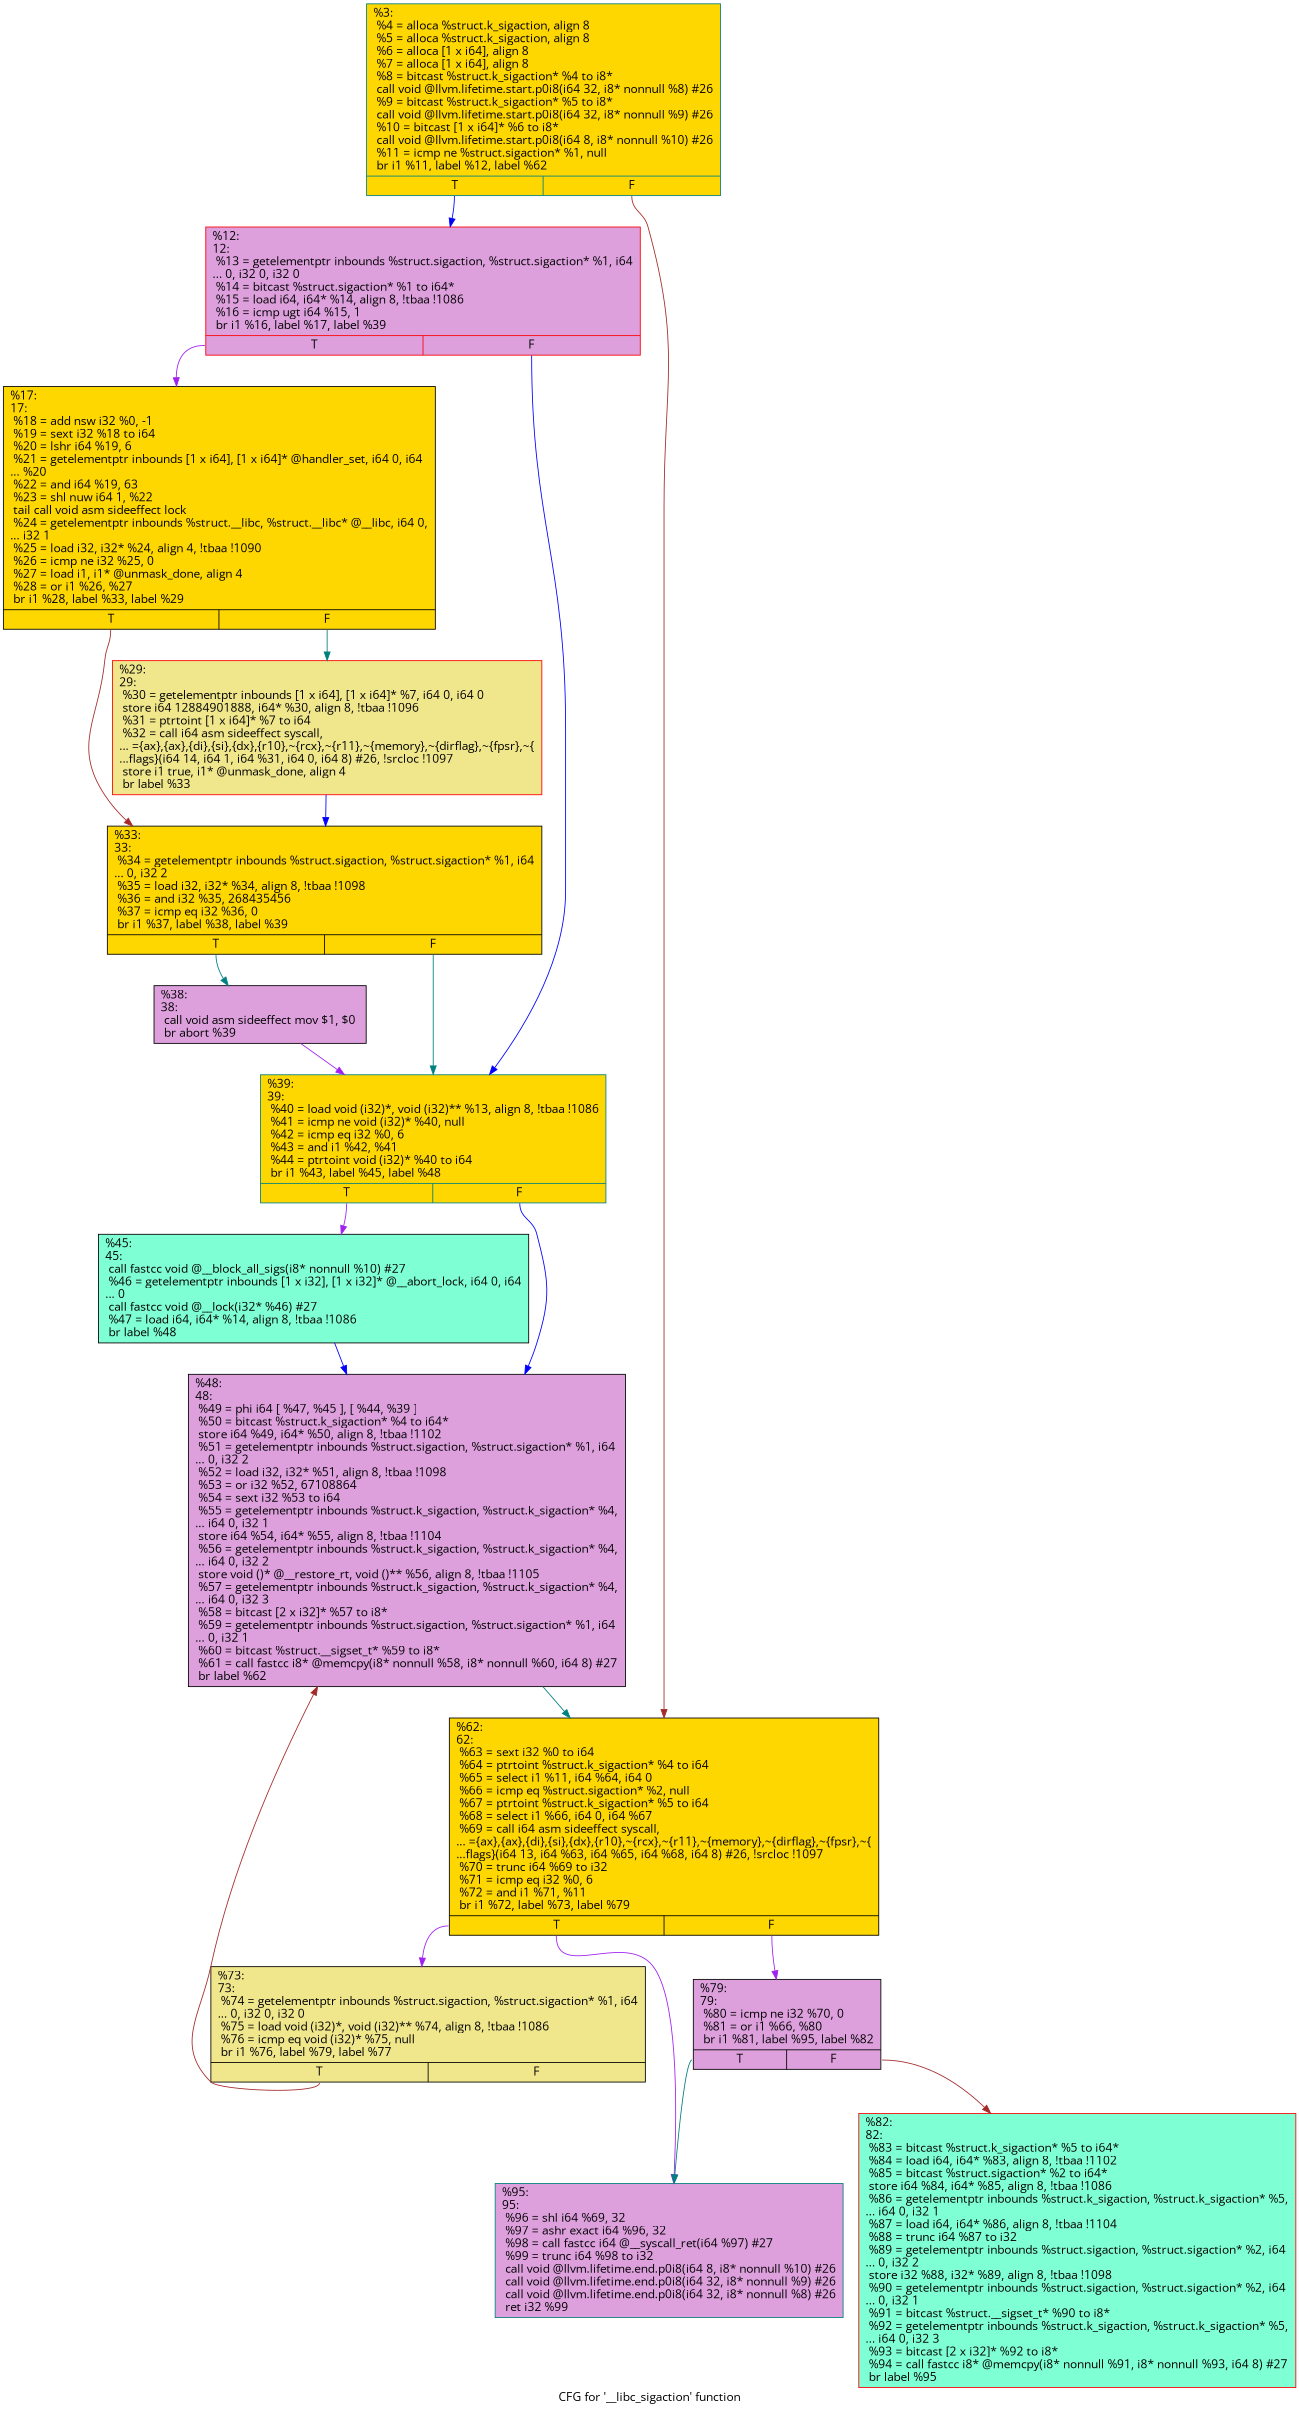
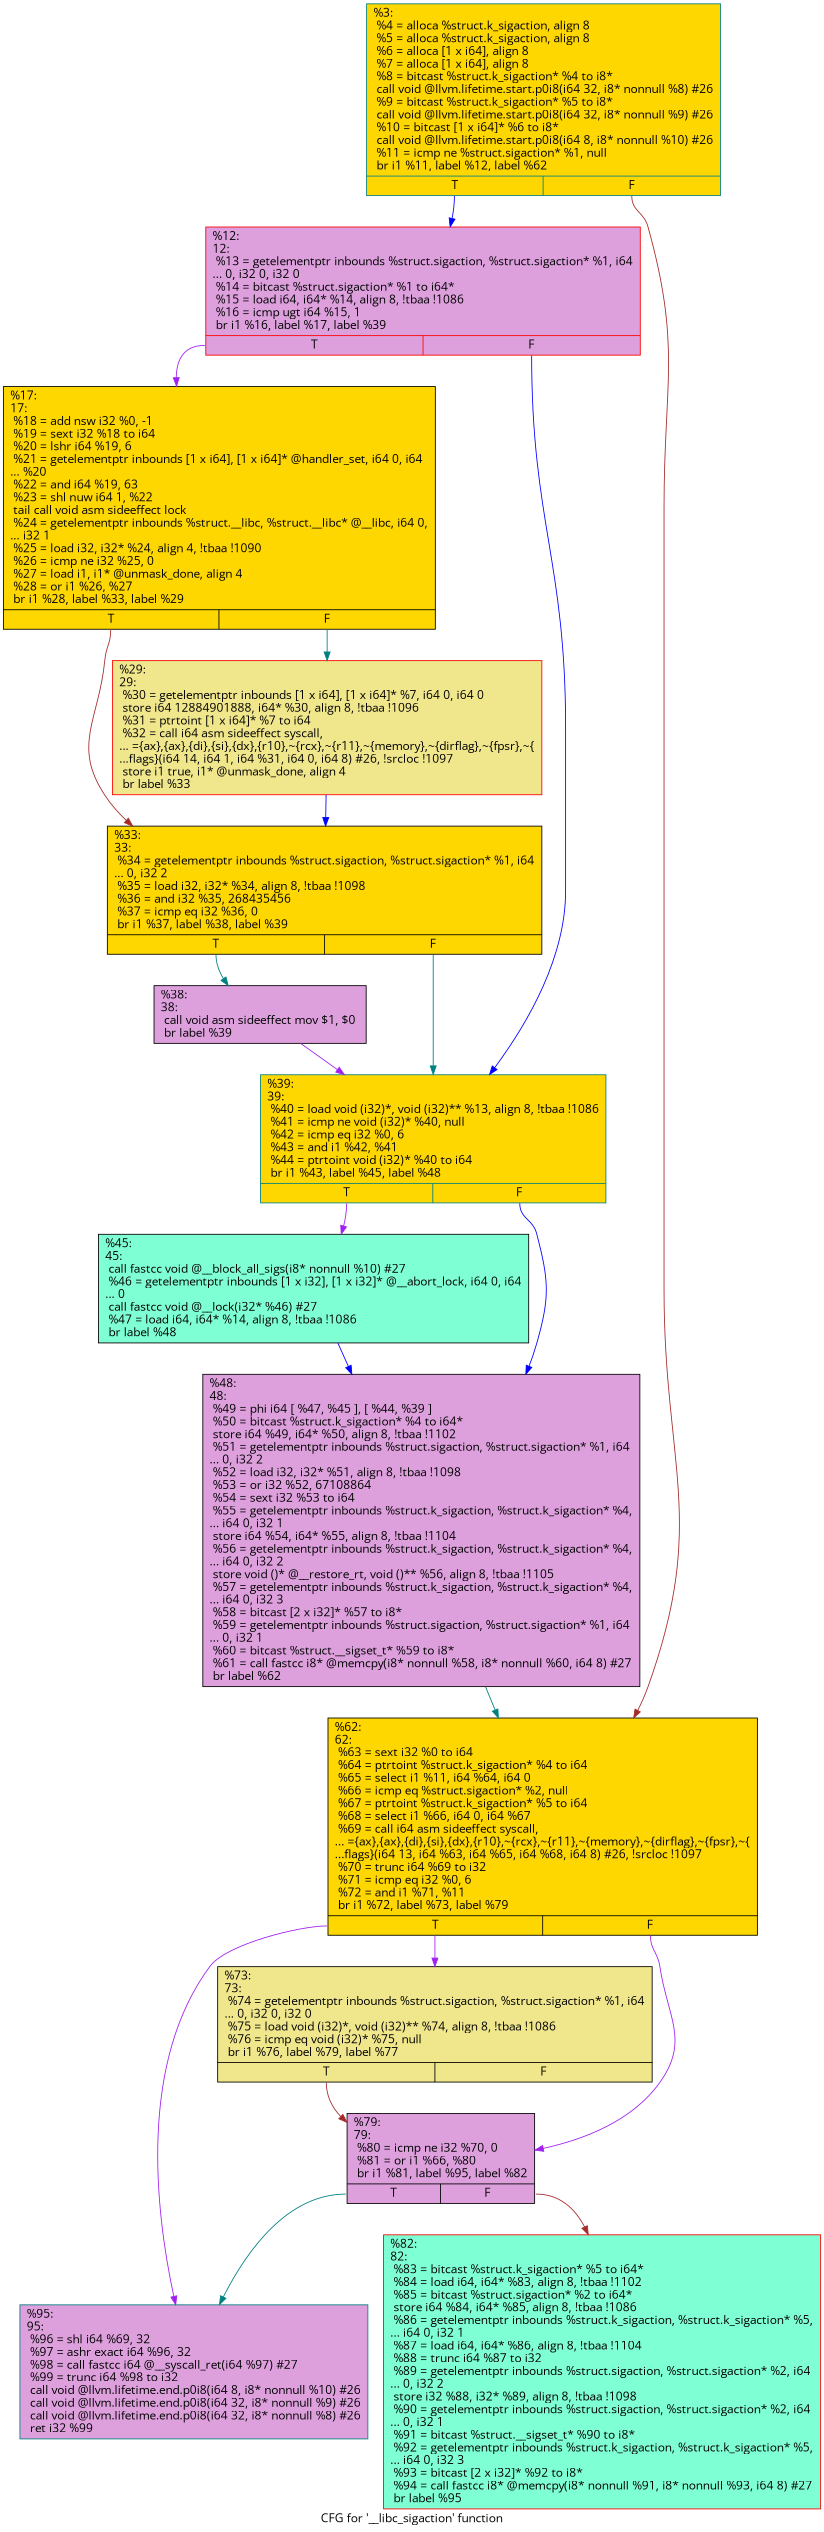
node "%38:": text "br abort %39" -> "br label %39"
edge "%73:" -> "%48:": now "%73:" -> "%79:"
